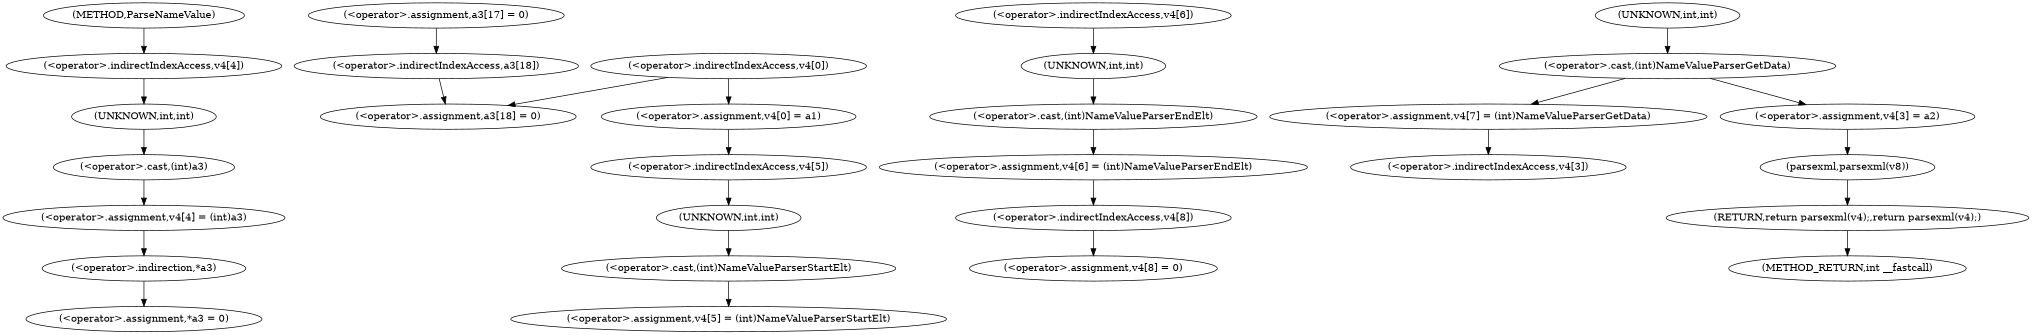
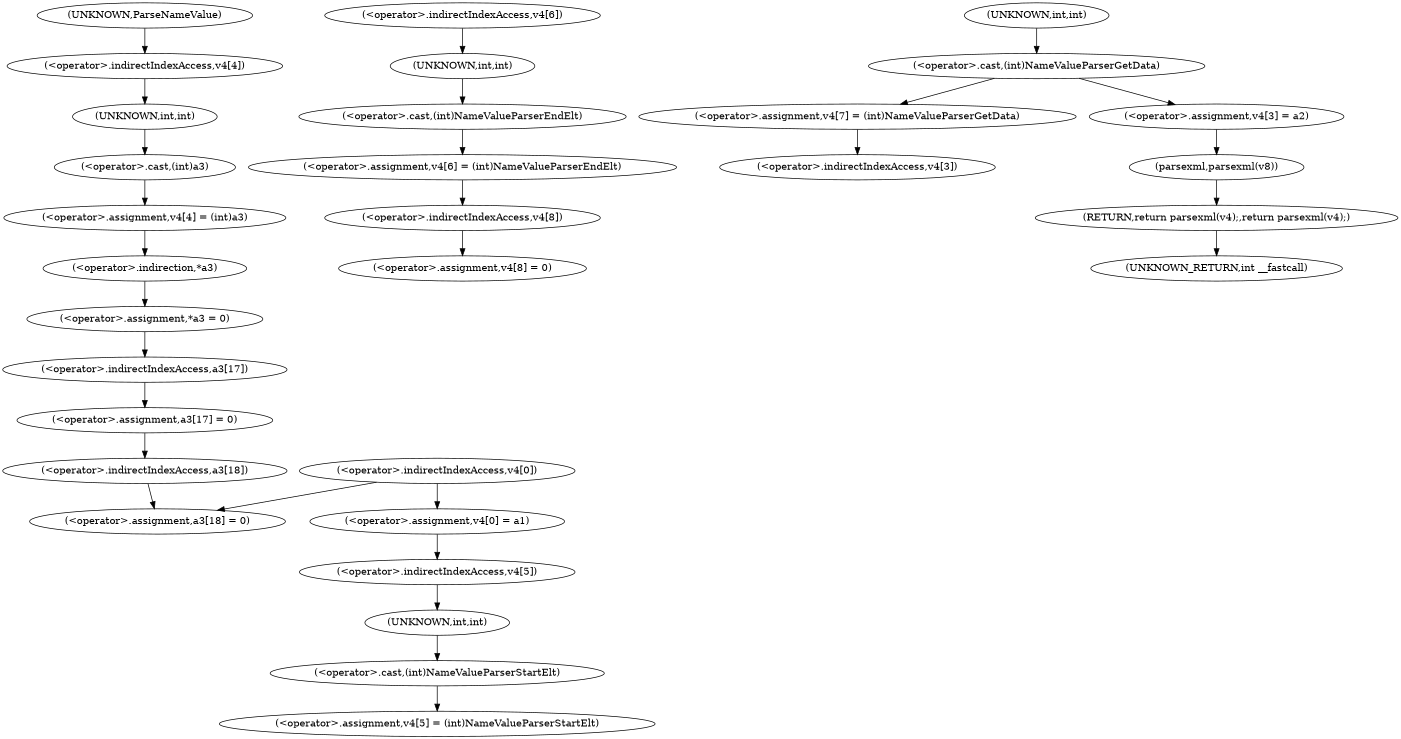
node "(METHOD,ParseNameValue)": label "(METHOD,ParseNameValue)" -> "(UNKNOWN,ParseNameValue)"
node "(METHOD_RETURN,int __fastcall)": label "(METHOD_RETURN,int __fastcall)" -> "(UNKNOWN_RETURN,int __fastcall)"
node "(<operator>.indirectIndexAccess,a3[17])": added
